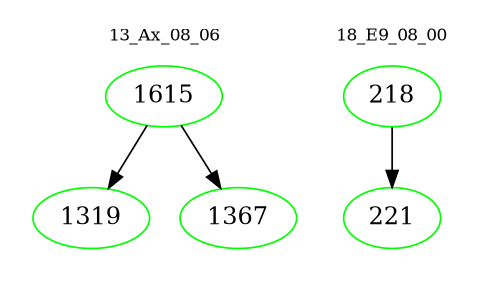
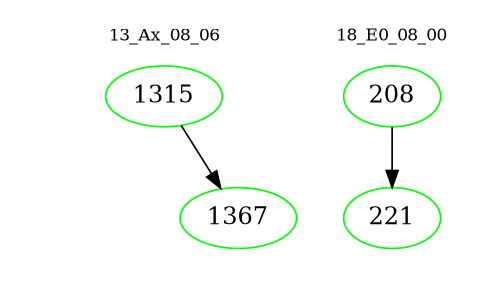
cluster "18_E9_08_00": label "18_E9_08_00" -> "18_E0_08_00"
node "1615": label "1615" -> "1315"
node "218": label "218" -> "208"
node "1319": removed
